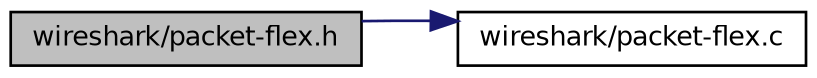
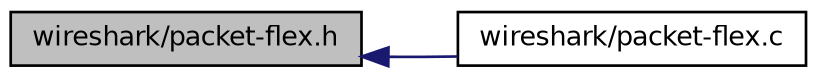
edge "wireshark/packet-flex.h" -> "wireshark/packet-flex.c": reversed
